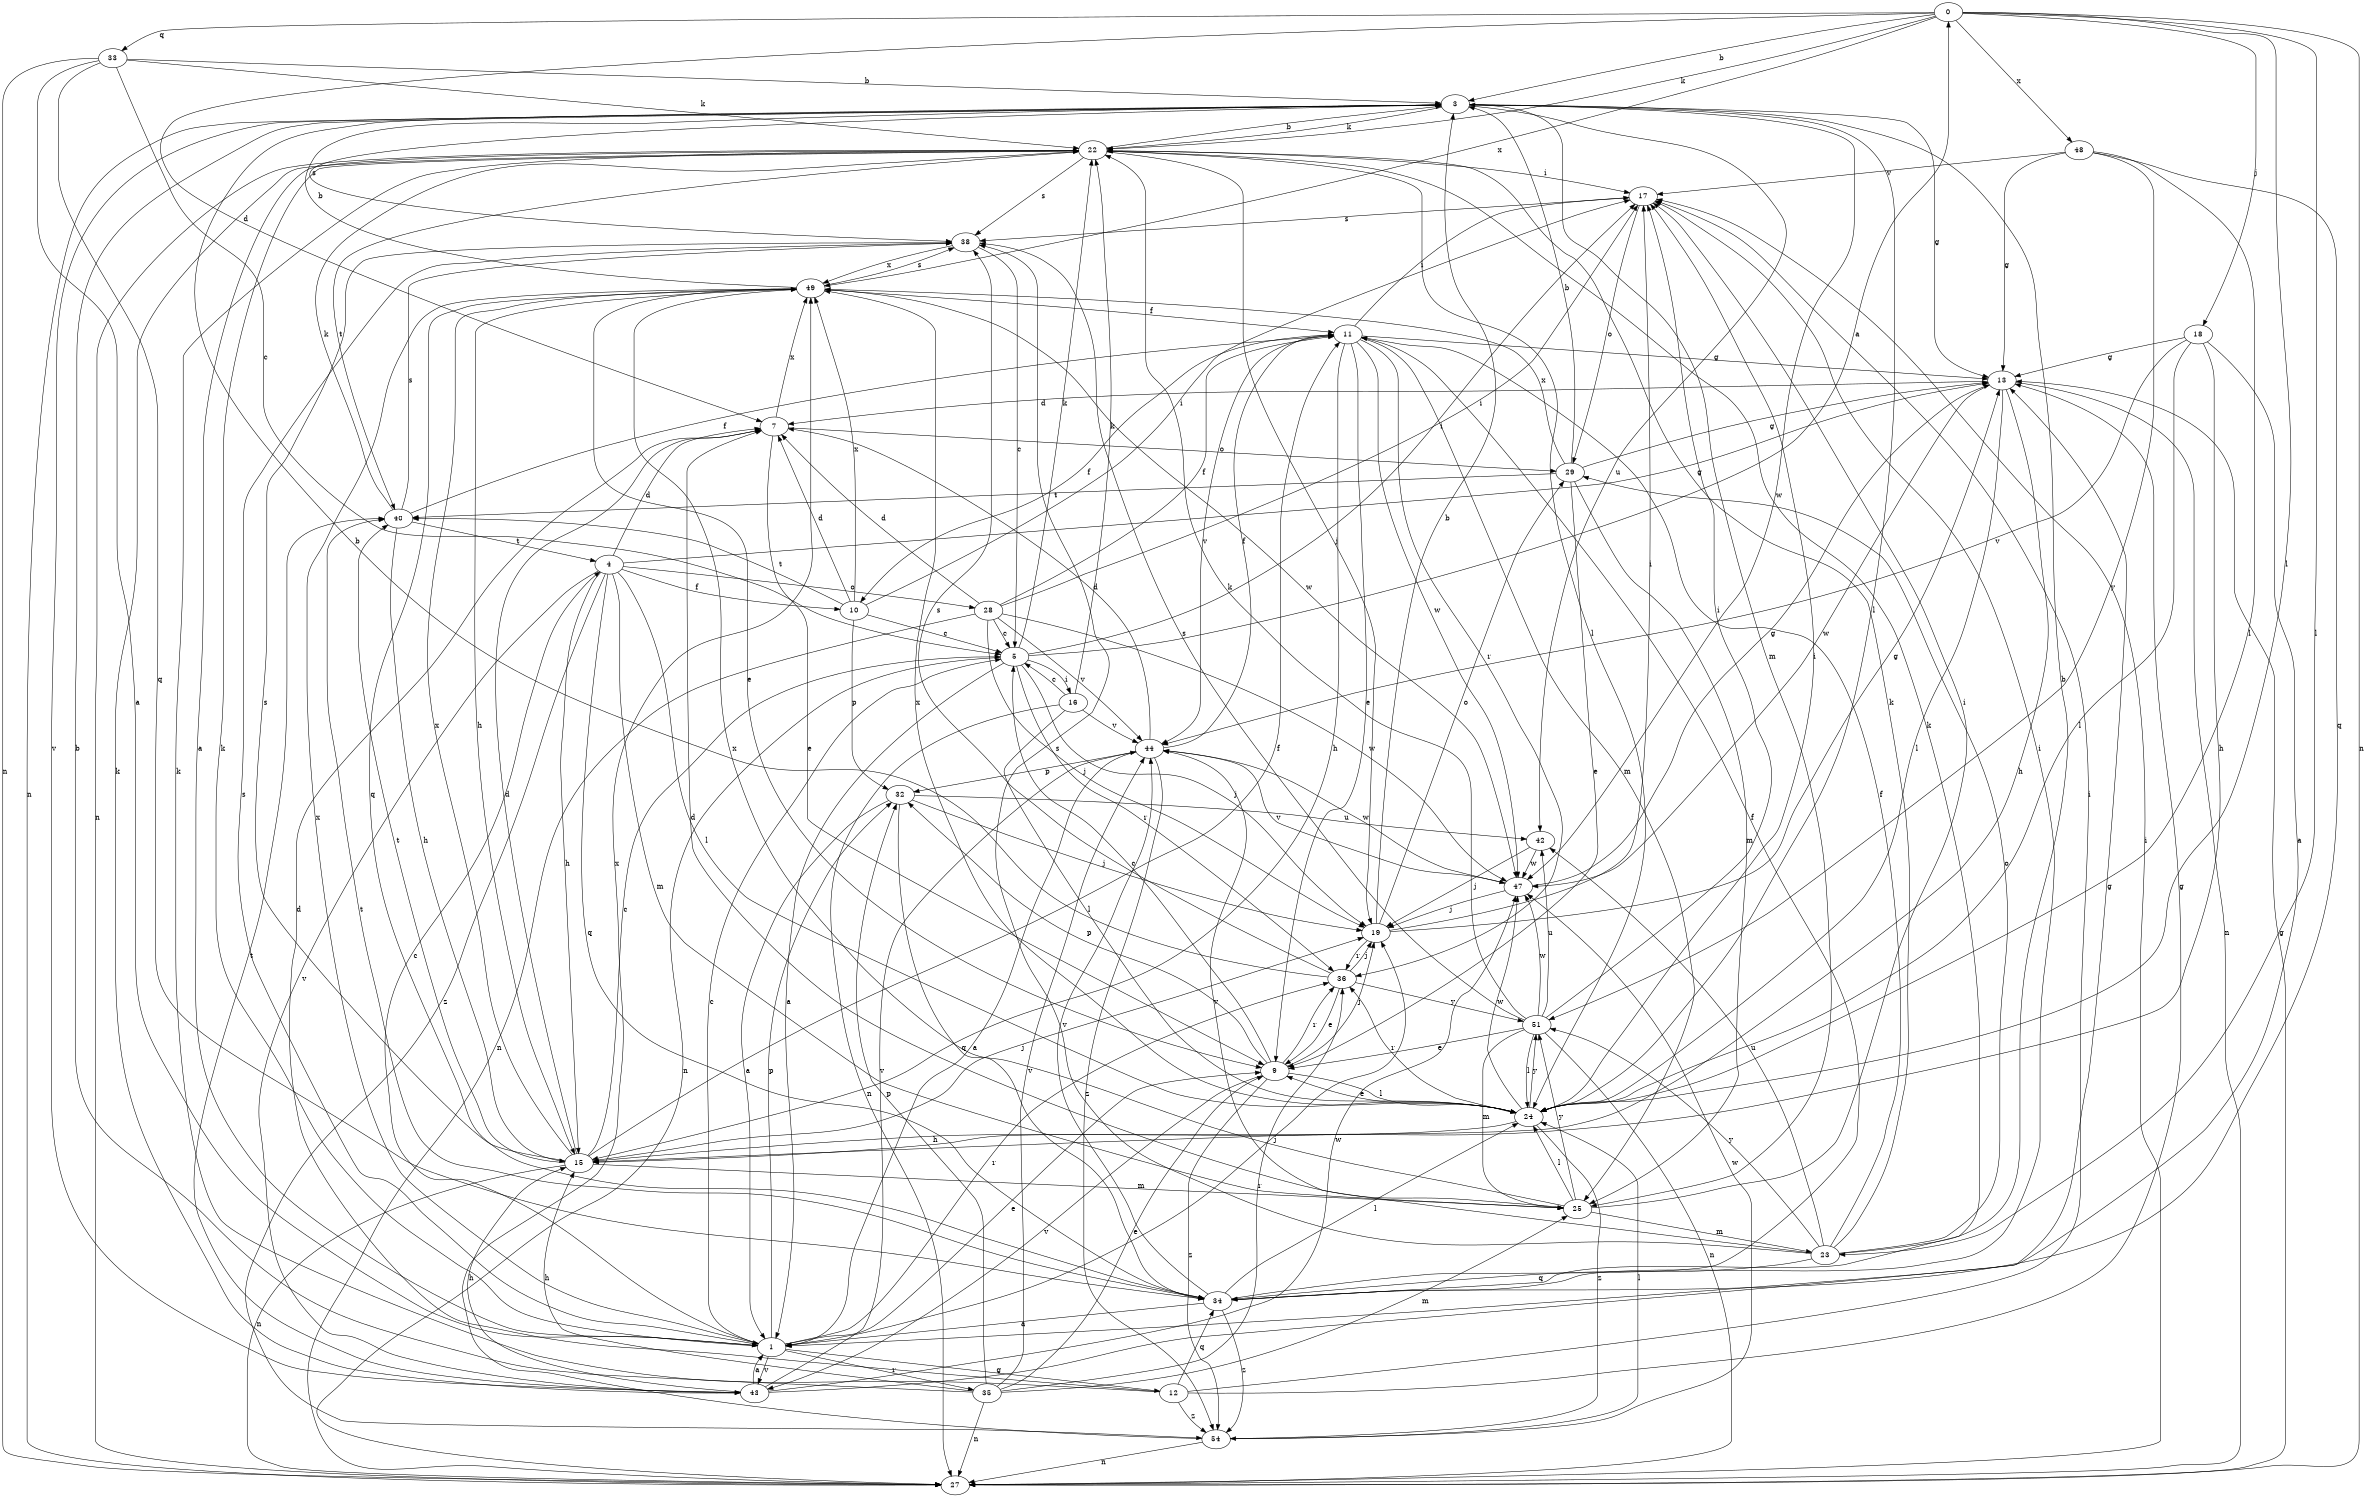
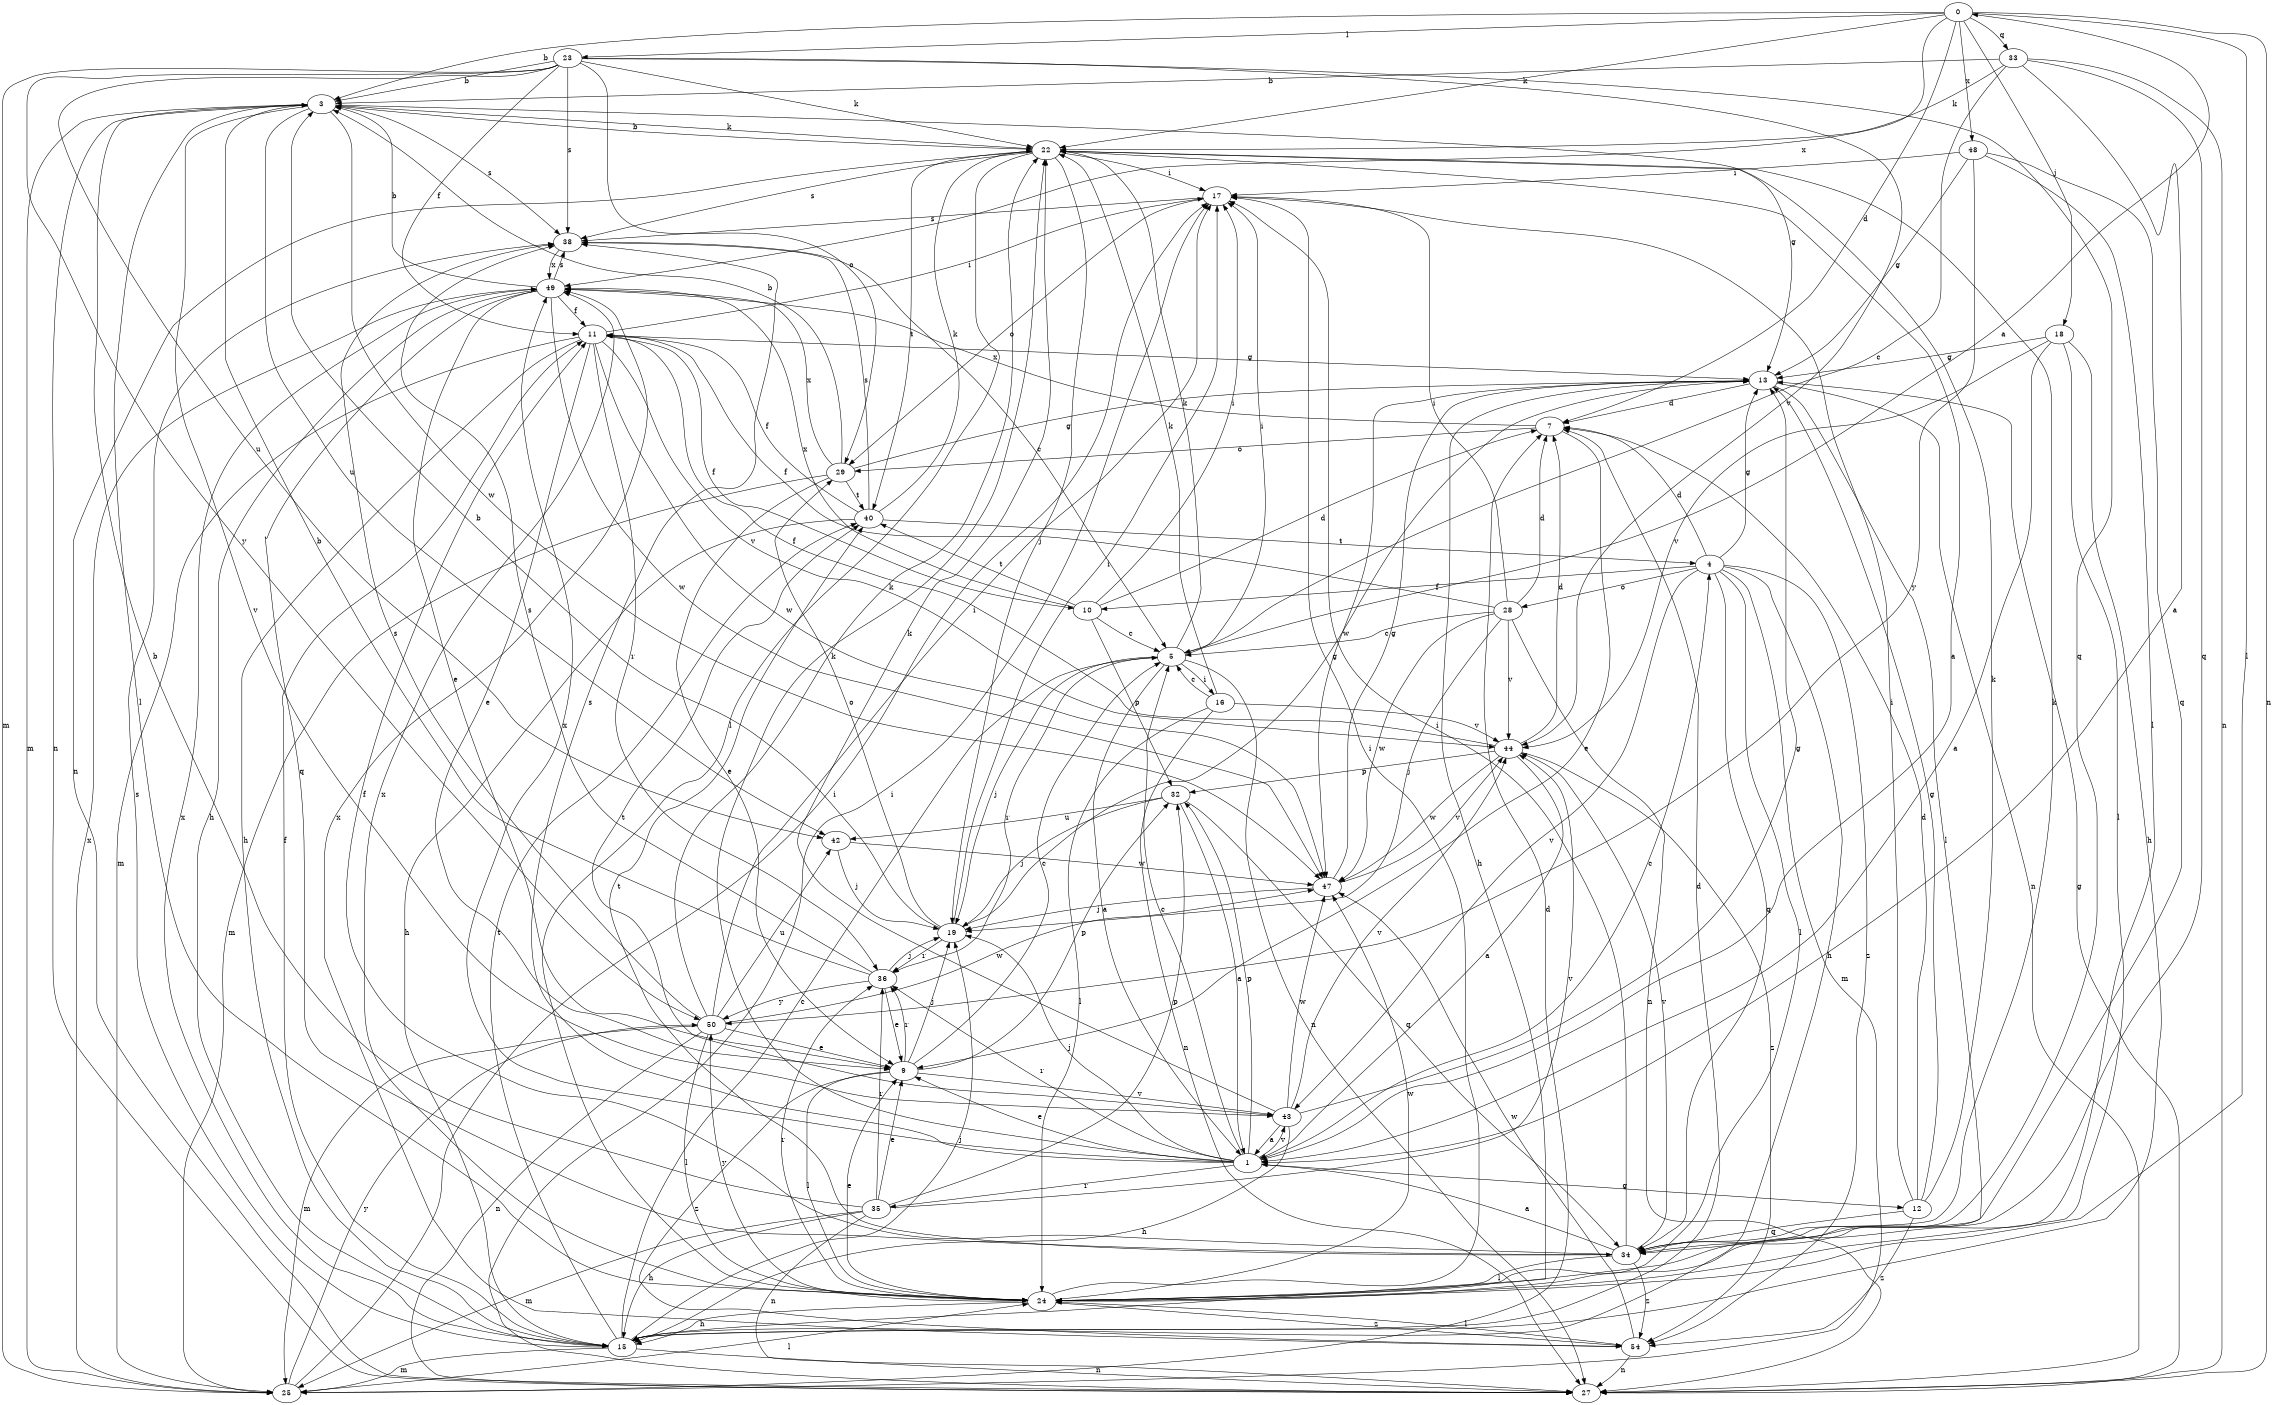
edge "48" -> "17": label "v" -> "i"
edge "49" -> "1": reversed
node "51": label "51" -> "50"
edge "25" -> "23": reversed
